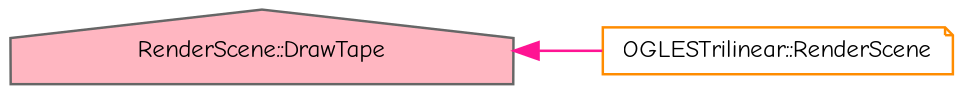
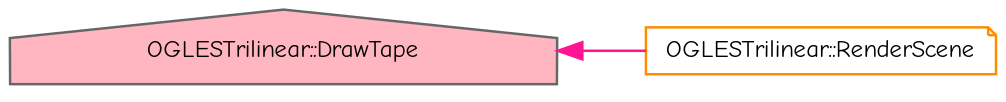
node "RenderScene::DrawTape": label "RenderScene::DrawTape" -> "OGLESTrilinear::DrawTape"
